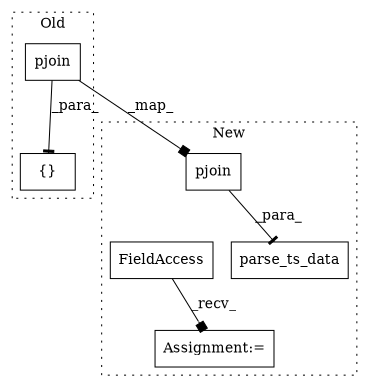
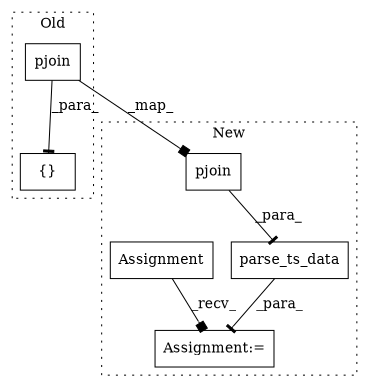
node "FieldAccess": label "FieldAccess" -> "Assignment"
edge "parse_ts_data" -> "Assignment:=": added, label "_para_"
